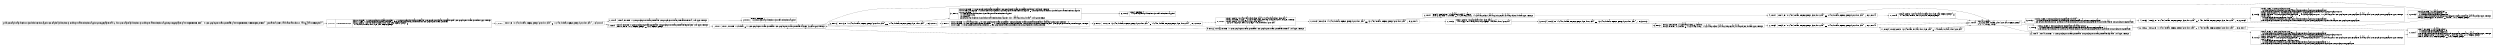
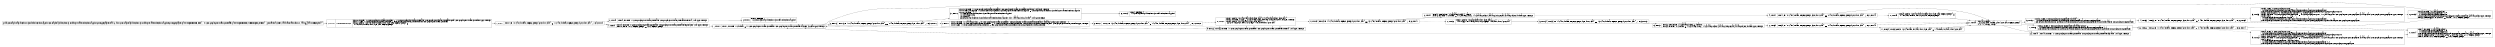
node "26: 0x005f": text "(r7 I:name.google.gson.stream.JsonReader)" -> "(r7 I:com.google.gson.stream.JsonReader)"
